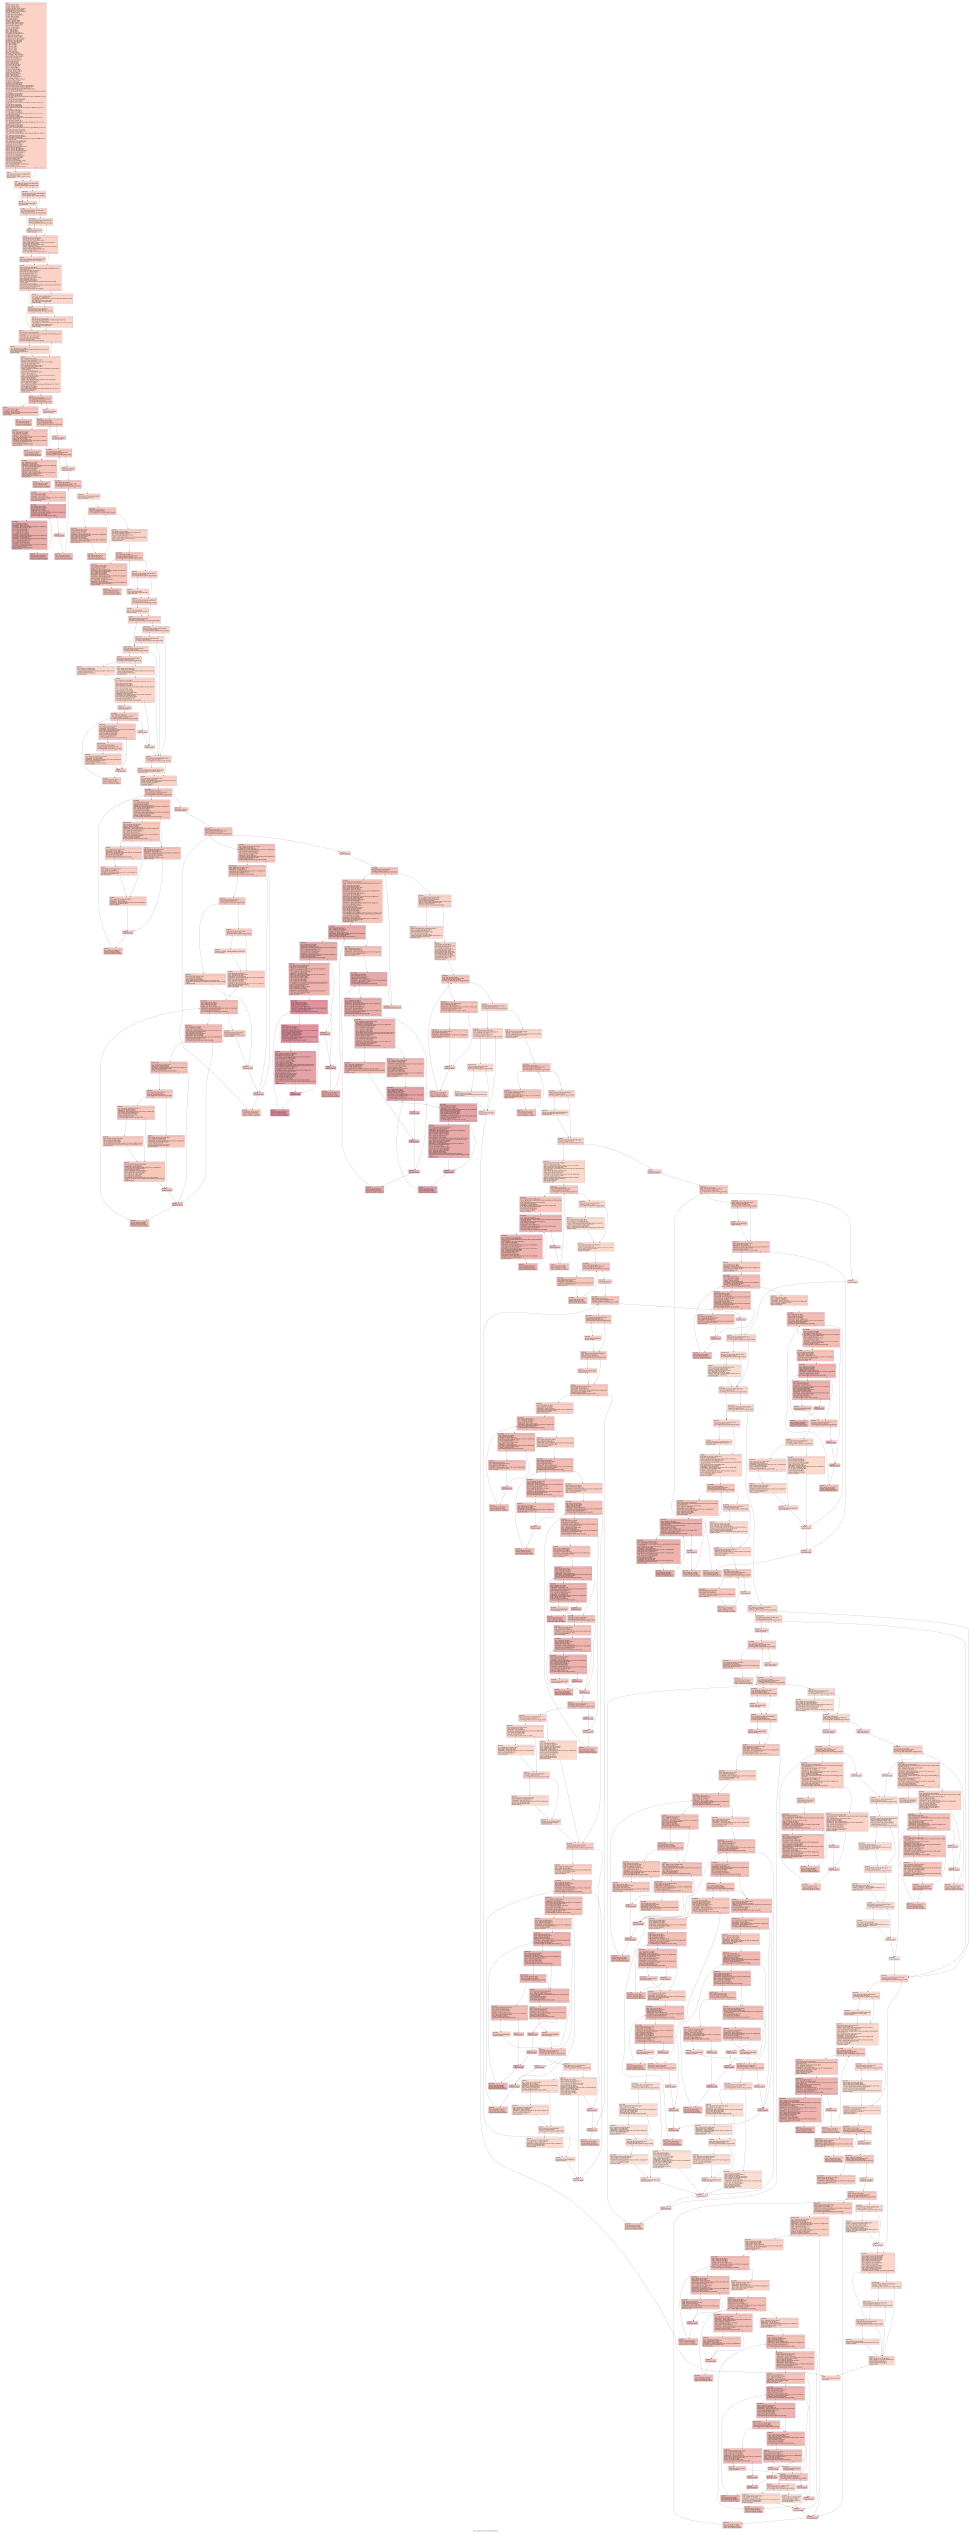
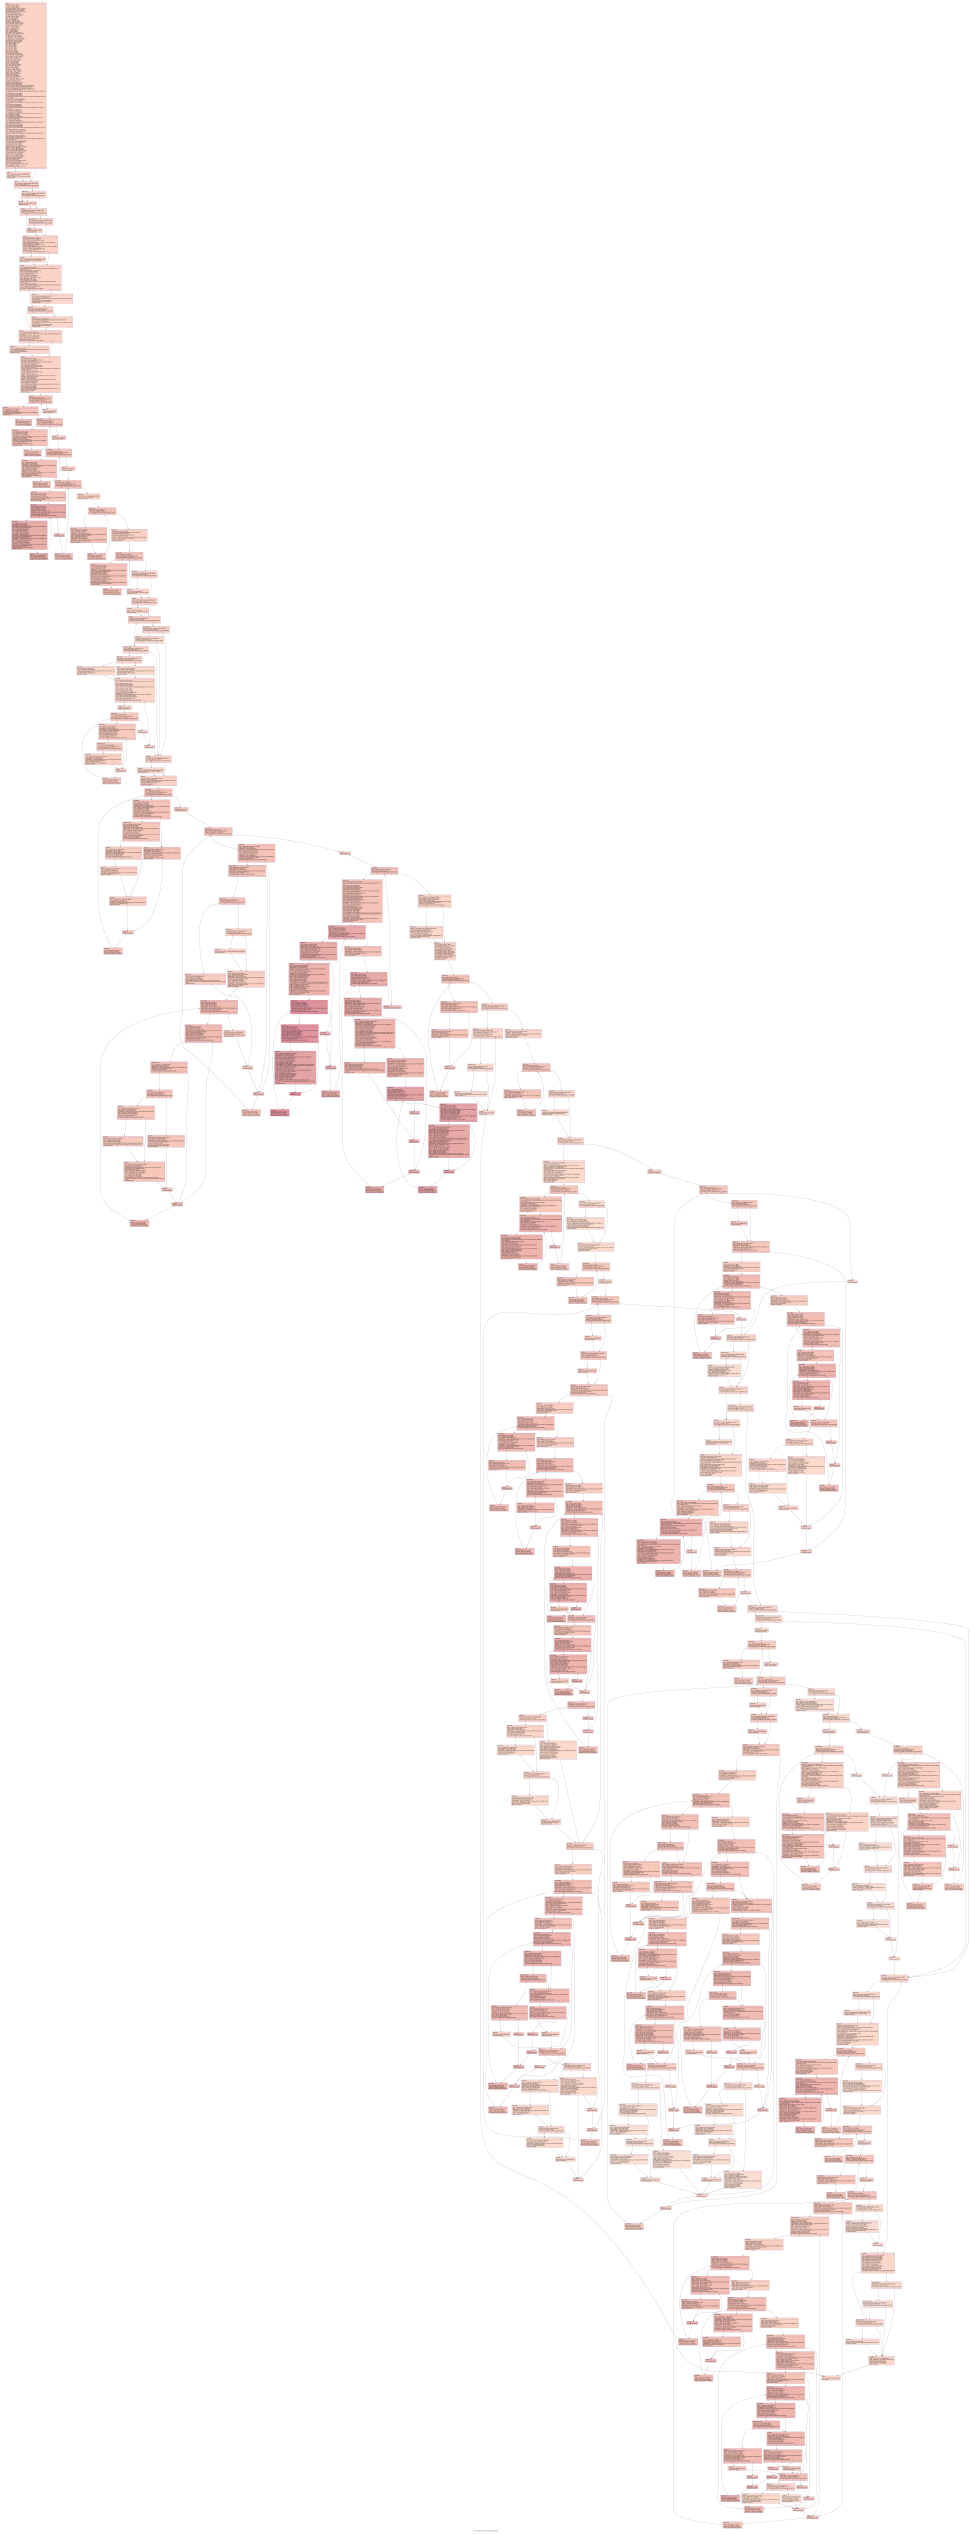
node "for.inc1372:": added
